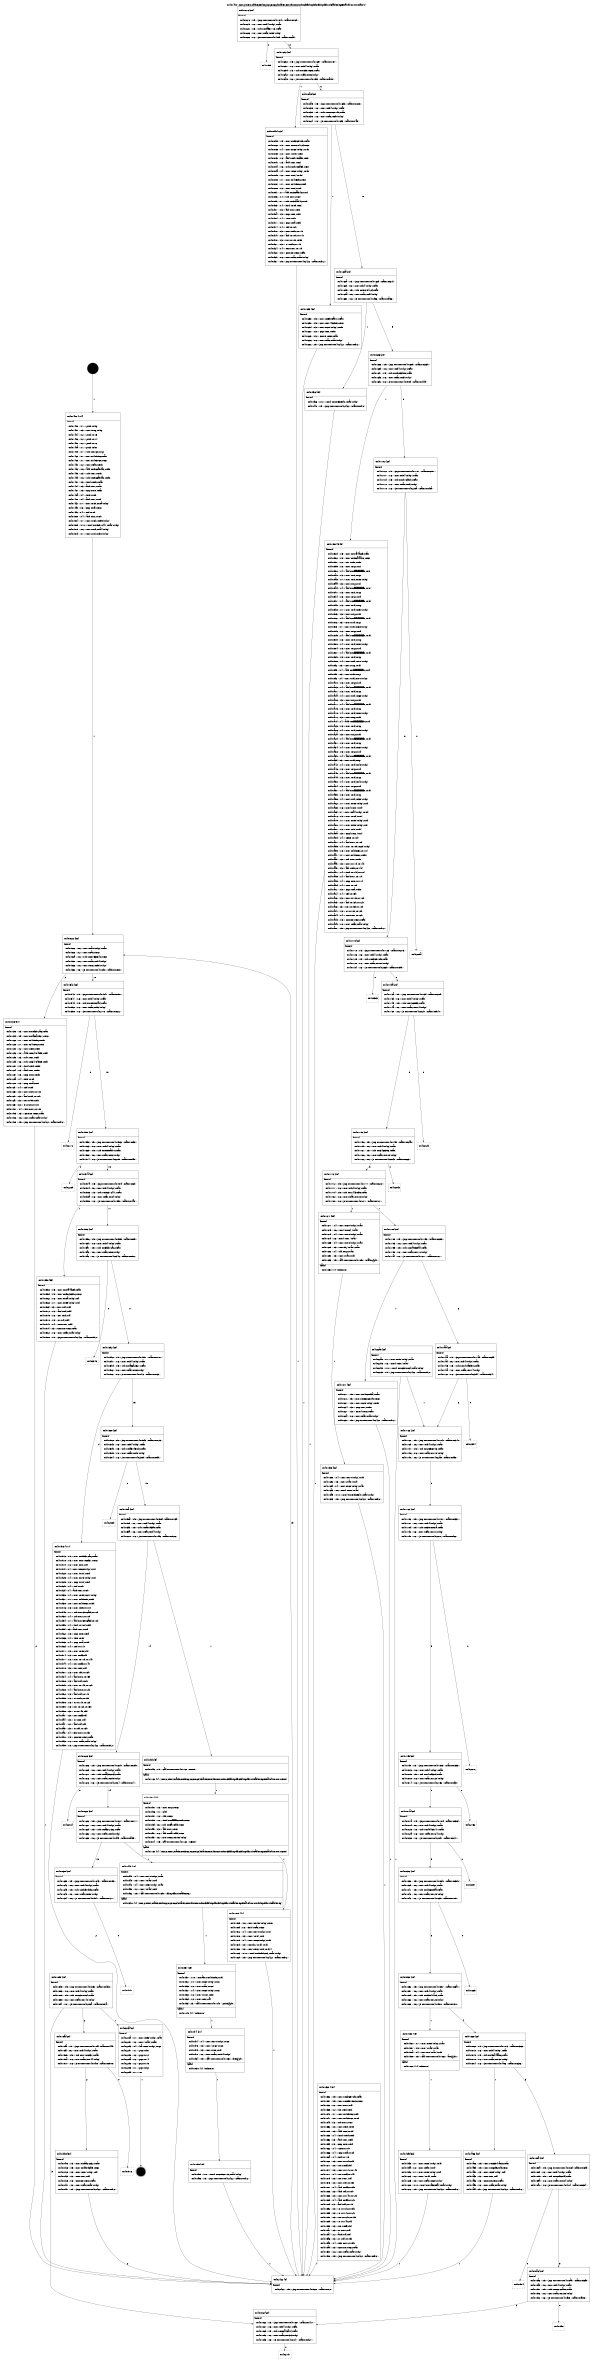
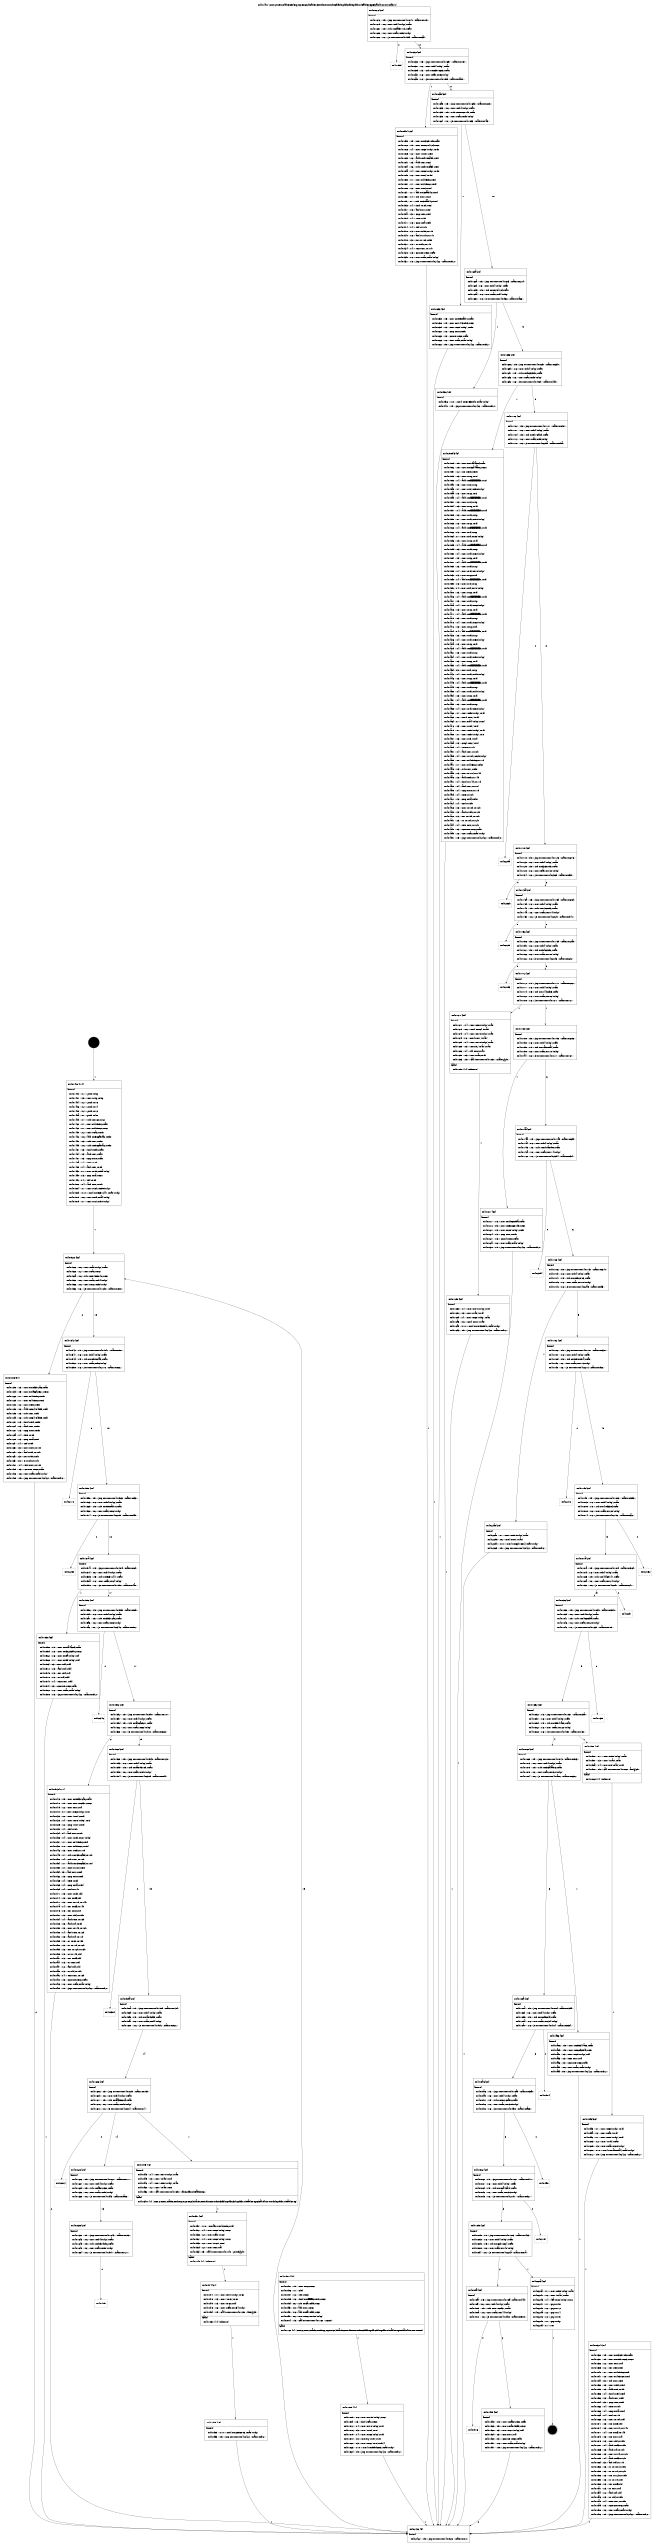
edge "0x4022ae [28]" -> "0x4017c6 [28]": reversed
node "0x401ddc [5]": removed
edge "0x401622 [28]" -> "0x401f45 [18]": now "0x401606 [28]" -> "0x401f45 [18]"
edge "0x4018de [28]" -> "0x4018c2 [28]": reversed
